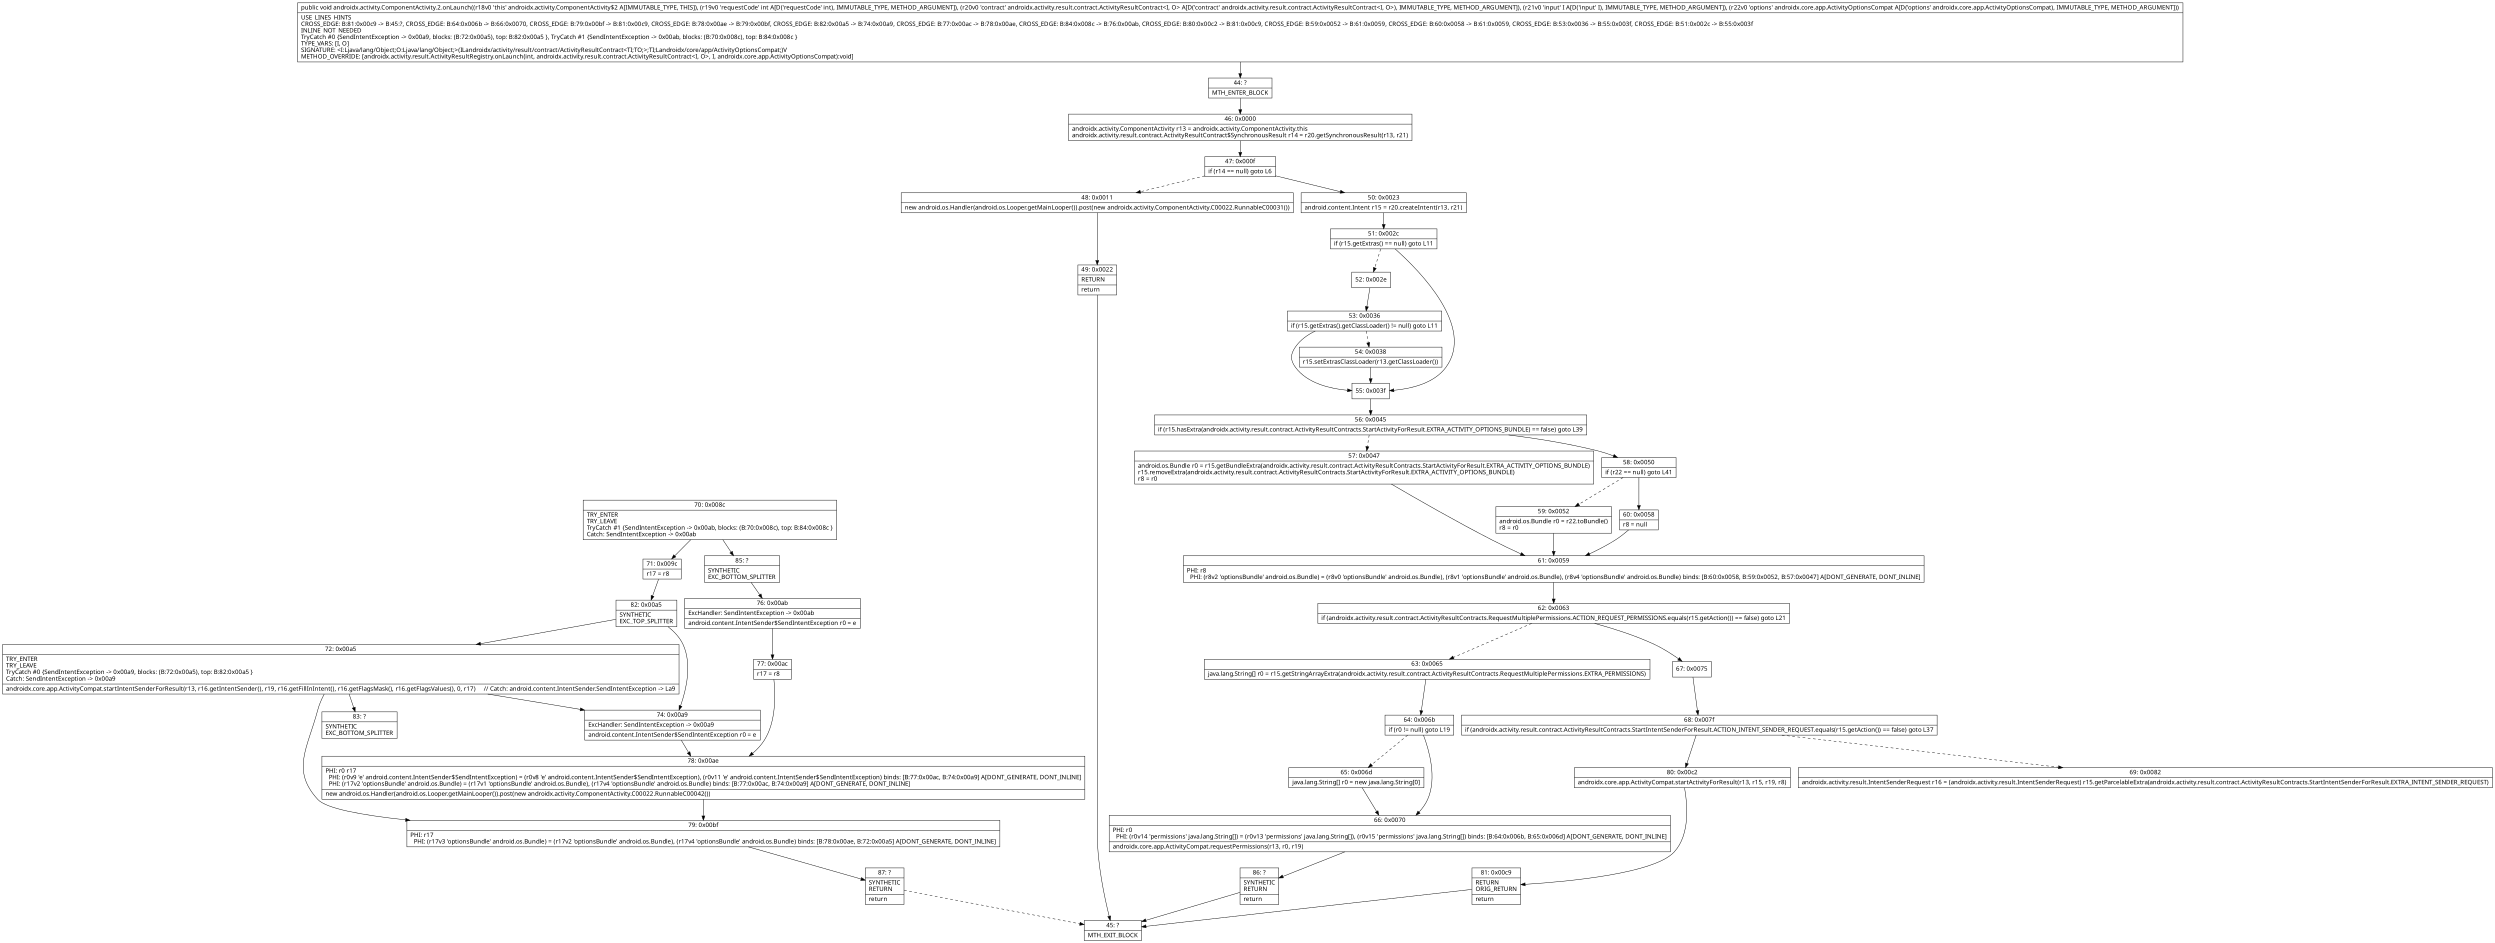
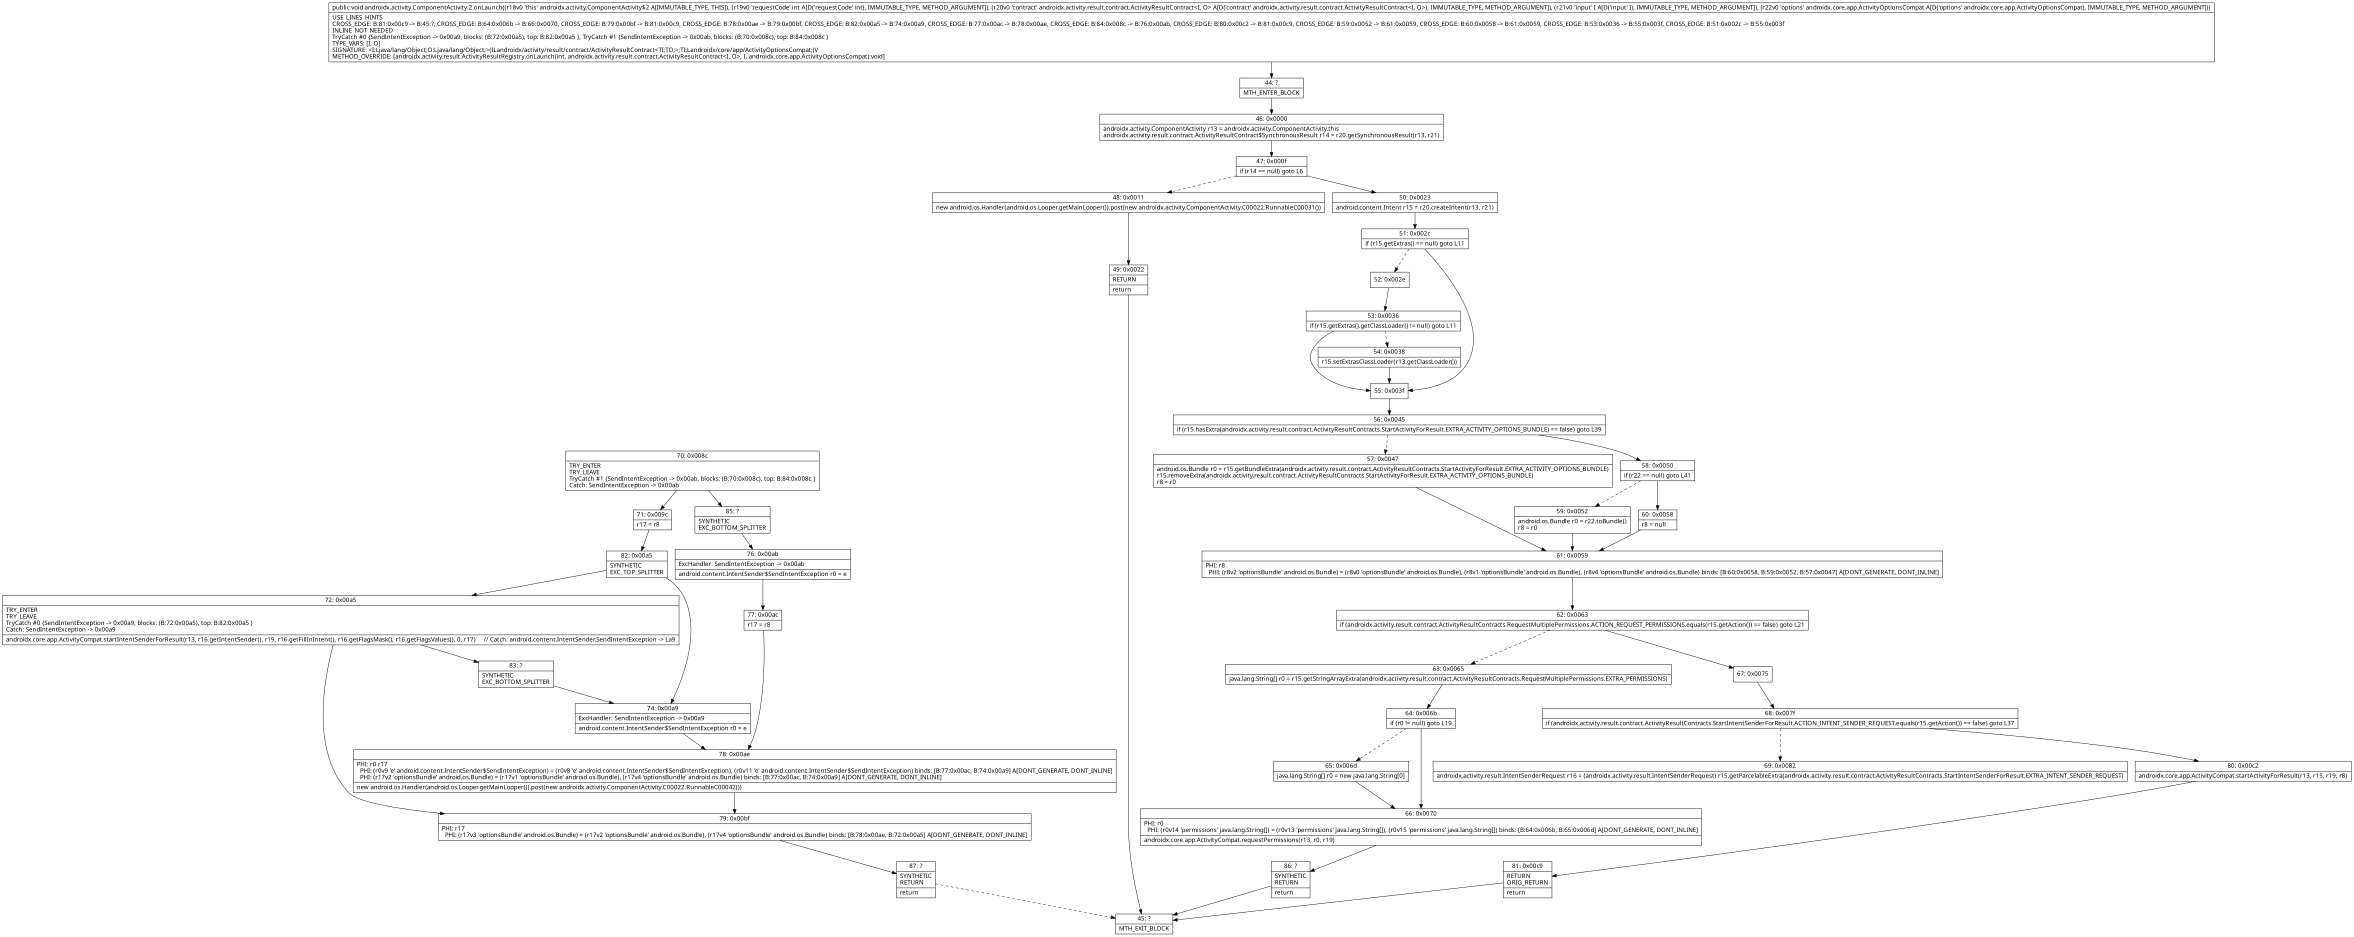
edge "72: 0x00a5" -> "74: 0x00a9": now "83: ?" -> "74: 0x00a9"
